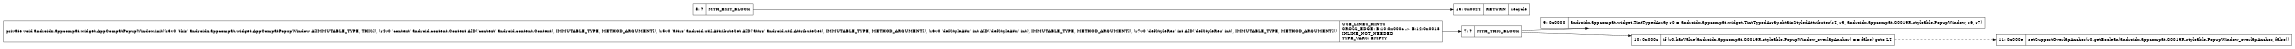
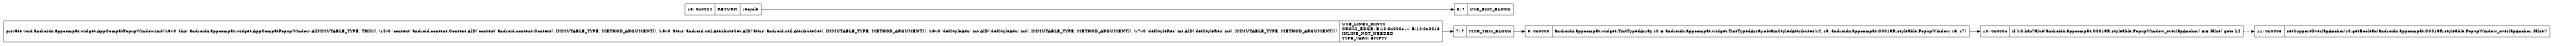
node "8: ?": text "MTH_EXIT_BLOCK" -> "USE_EXIT_BLOCK"
edge "8: ?" -> "13: 0x0024": reversed
edge "7: ?" -> "10: 0x000c": now "9: 0x0000" -> "10: 0x000c"
